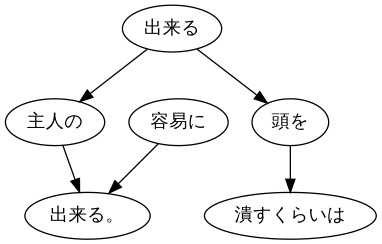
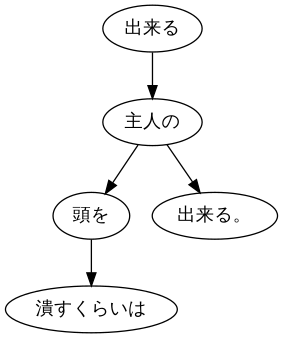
edge "出来る" -> "頭を": now "主人の" -> "頭を"
node "容易に": removed
